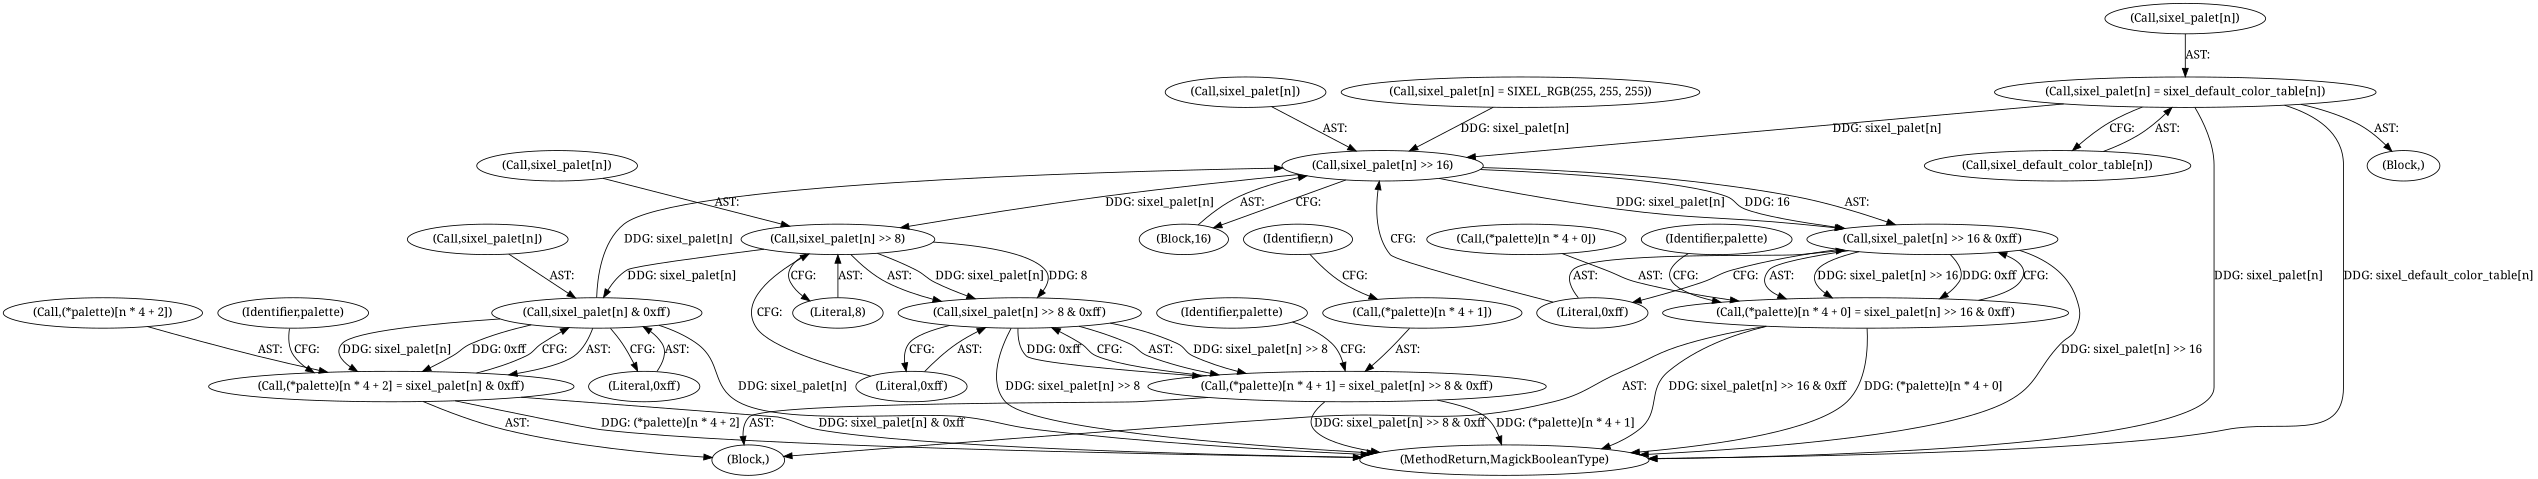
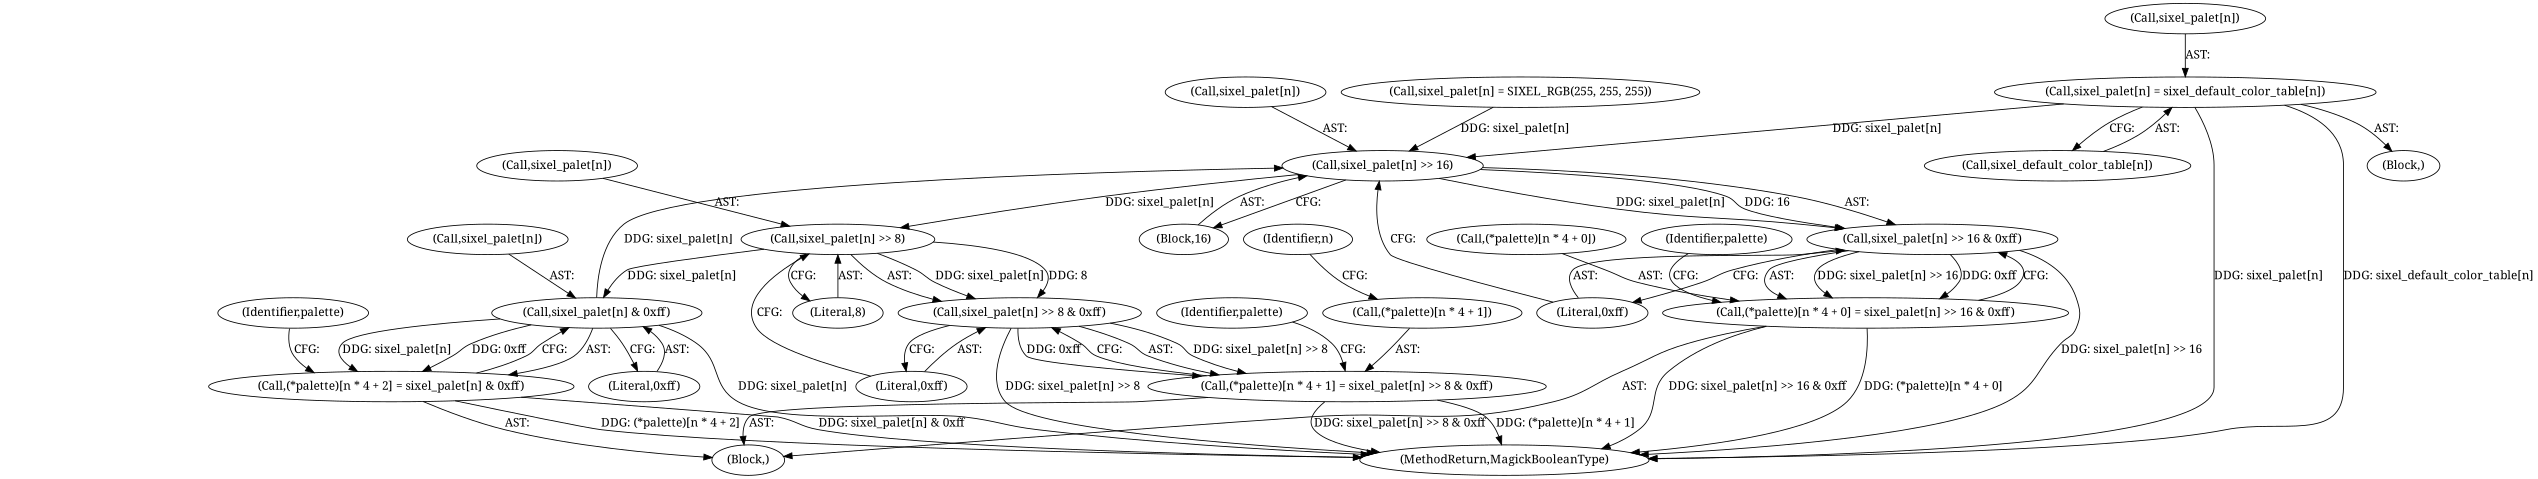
node "(Call,(*palette)[n * 4 + 2])": removed
